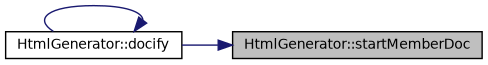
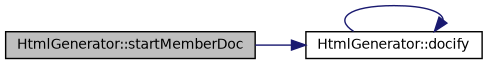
edge "HtmlGenerator::docify" -> "HtmlGenerator::startMemberDoc": reversed
